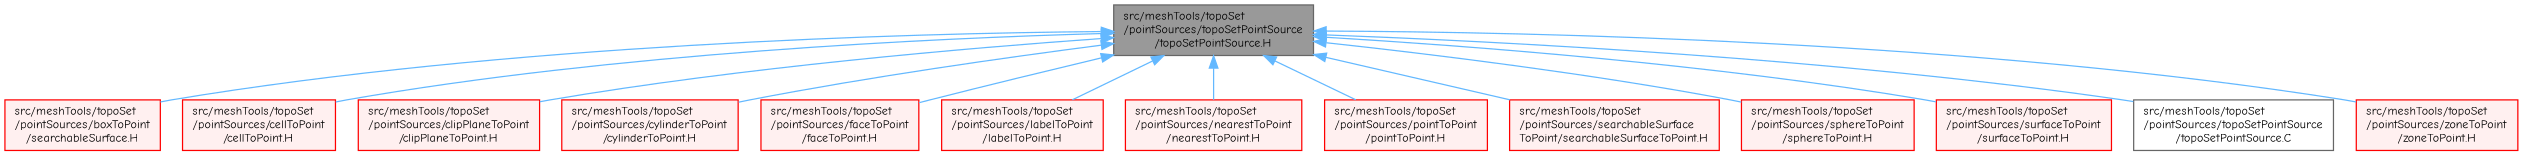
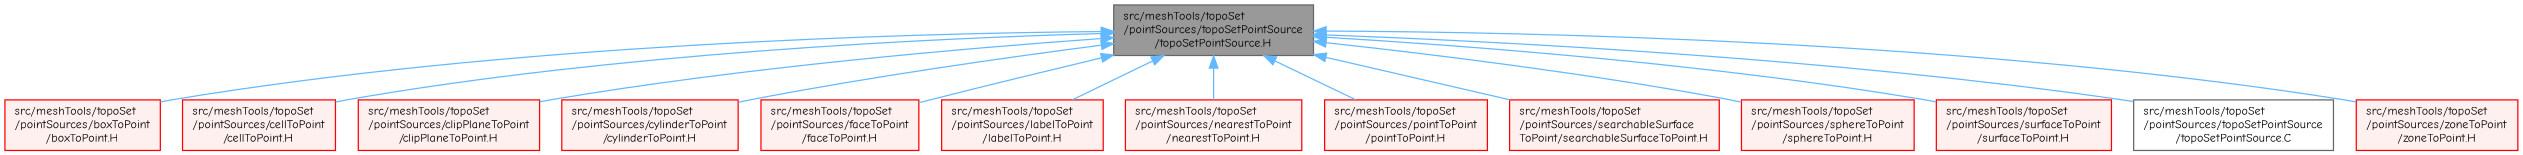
node "src/meshTools/topoSet /pointSources/boxToPoint /searchableSurface.H": label "src/meshTools/topoSet /pointSources/boxToPoint /searchableSurface.H" -> "src/meshTools/topoSet /pointSources/boxToPoint /boxToPoint.H"
